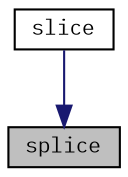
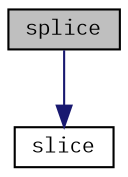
edge "slice" -> "splice": reversed
